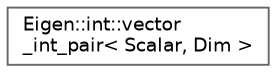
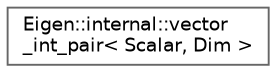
node "Eigen::int::vector _int_pair< Scalar, Dim >": label "Eigen::int::vector _int_pair< Scalar, Dim >" -> "Eigen::internal::vector _int_pair< Scalar, Dim >"
